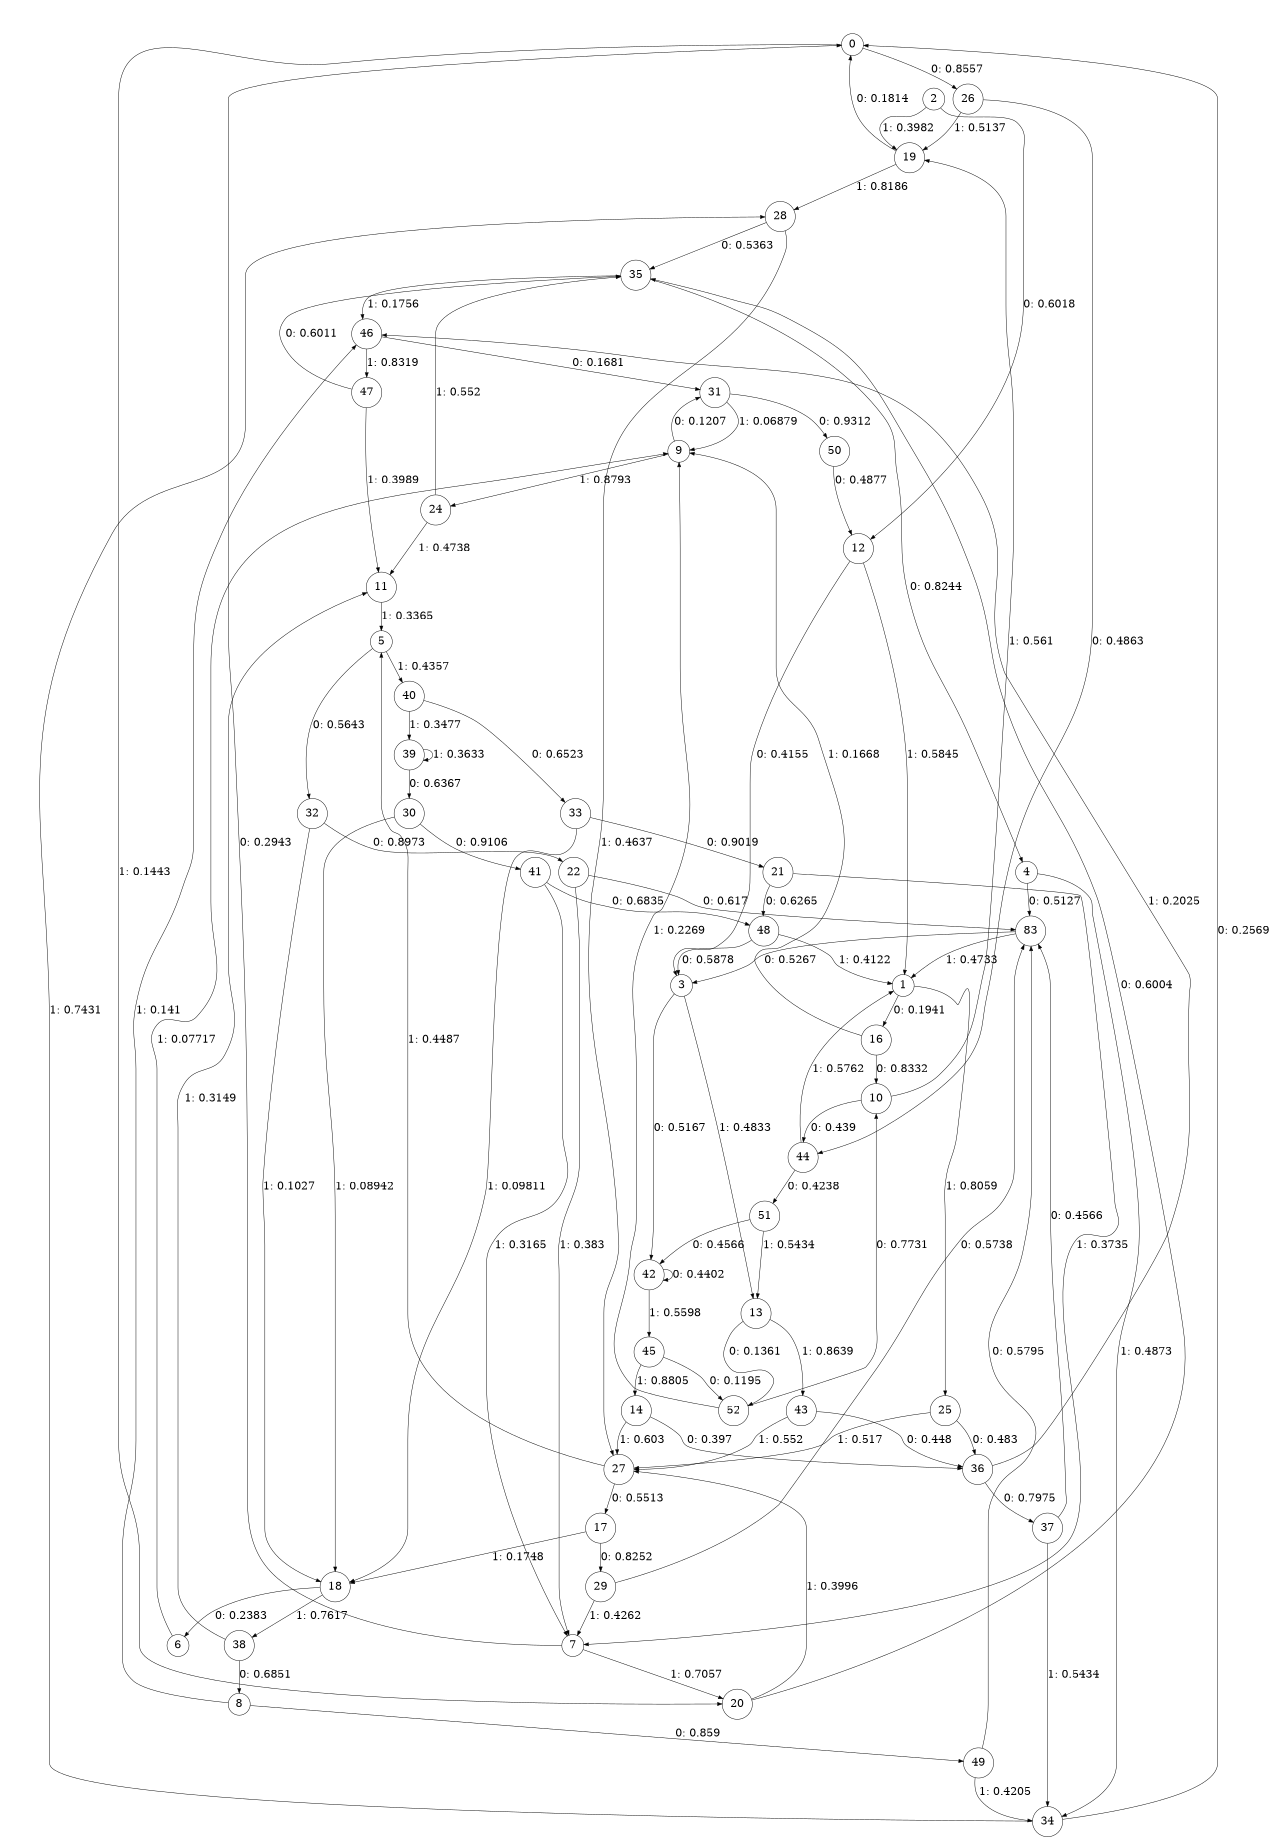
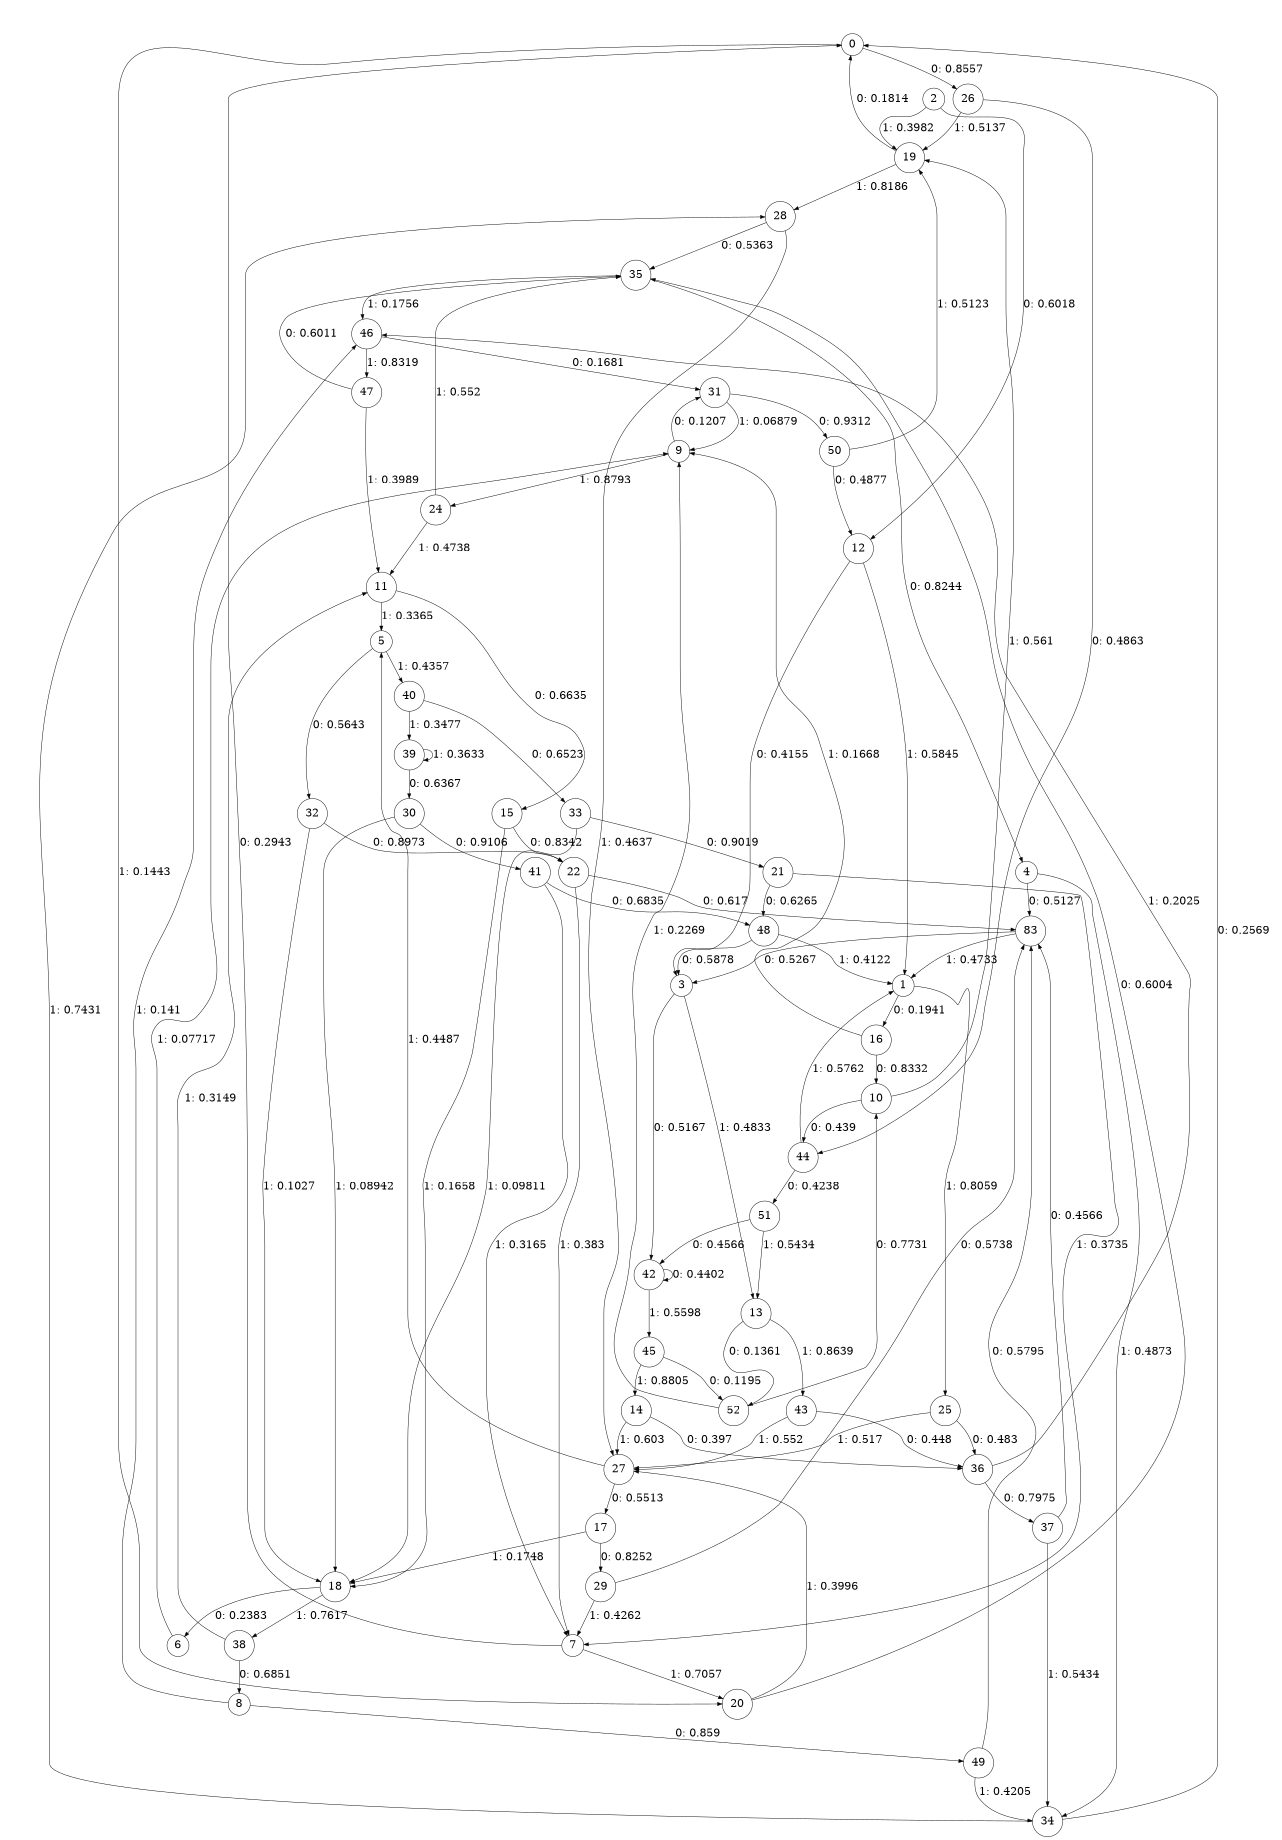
edge "50" -> "19": added, label "1: 0.5123"
node "15": added
